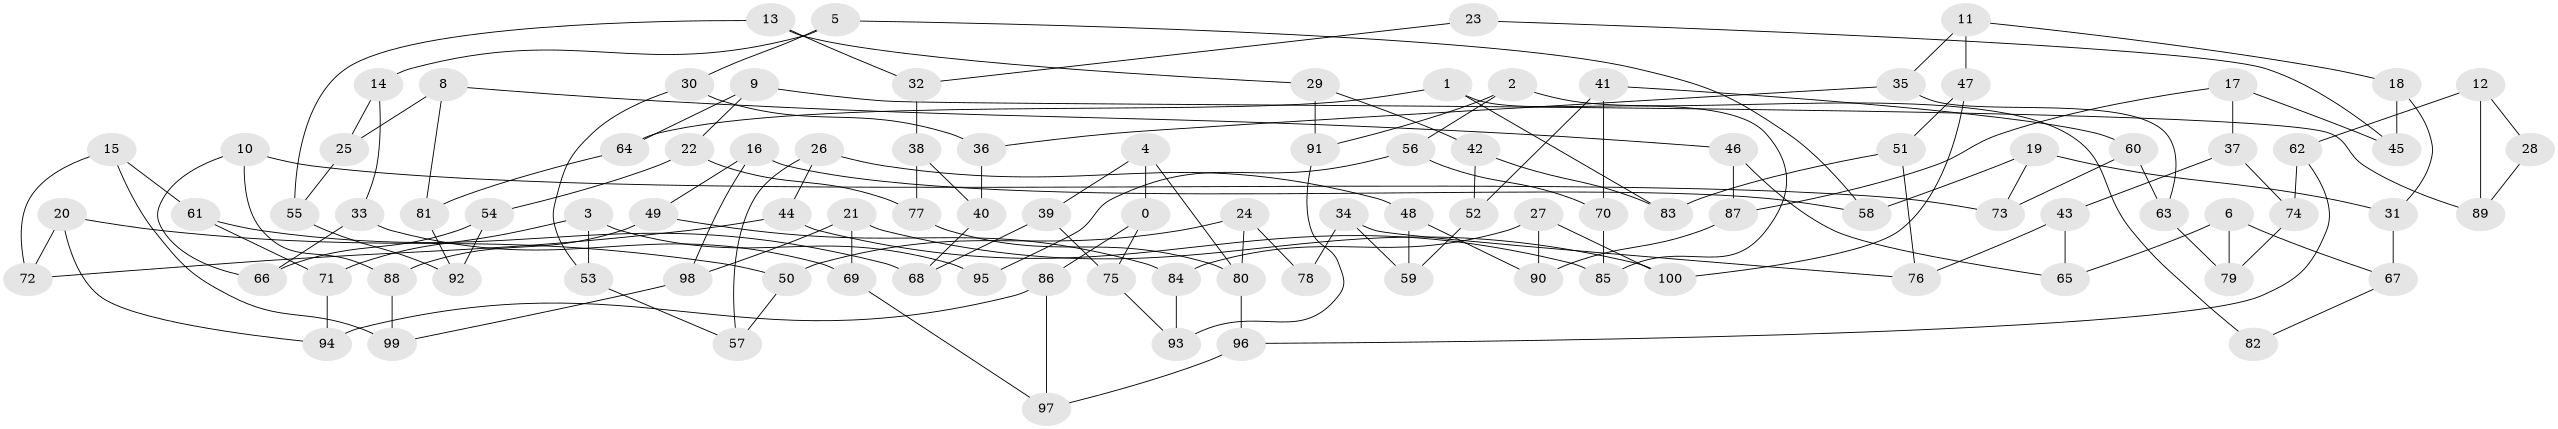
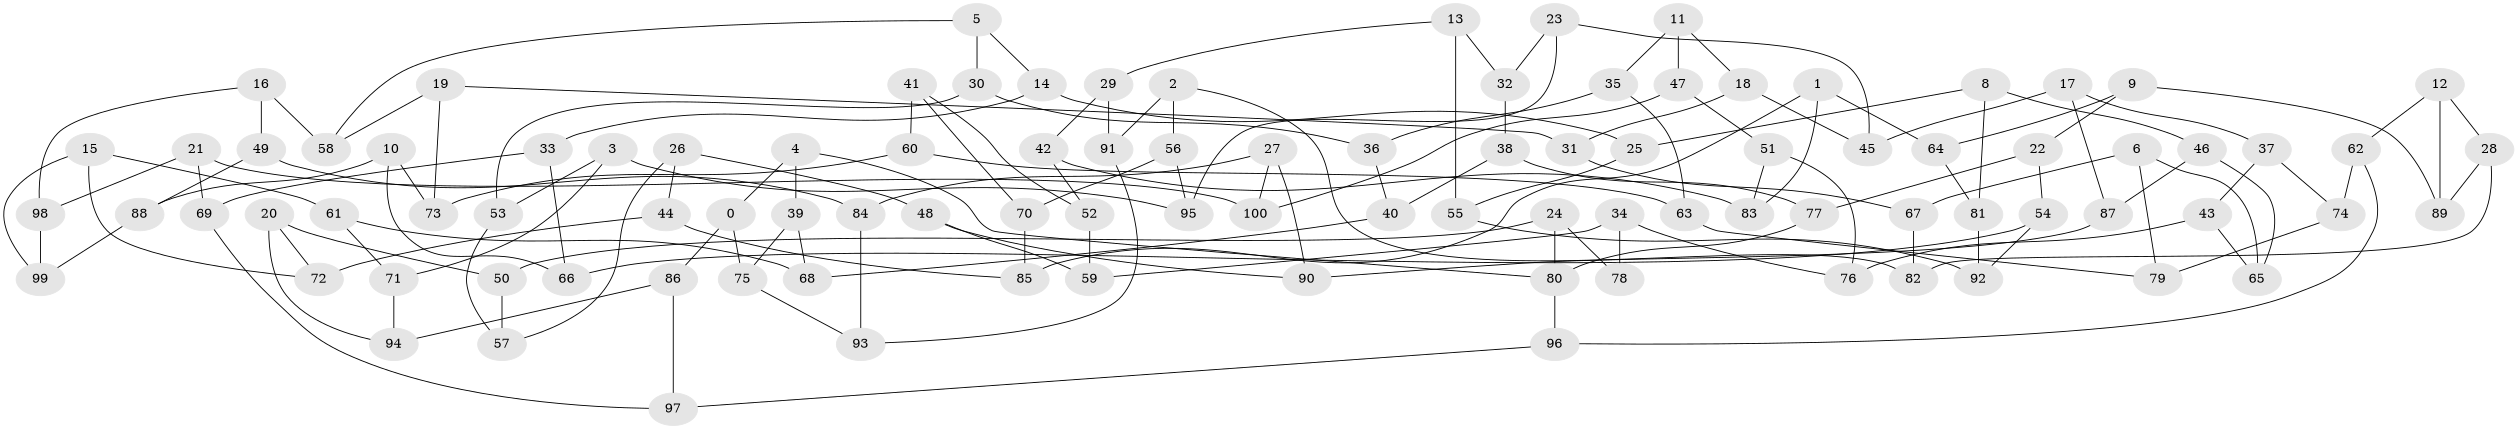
edge "23" -- "95": added
edge "28" -- "82": added
